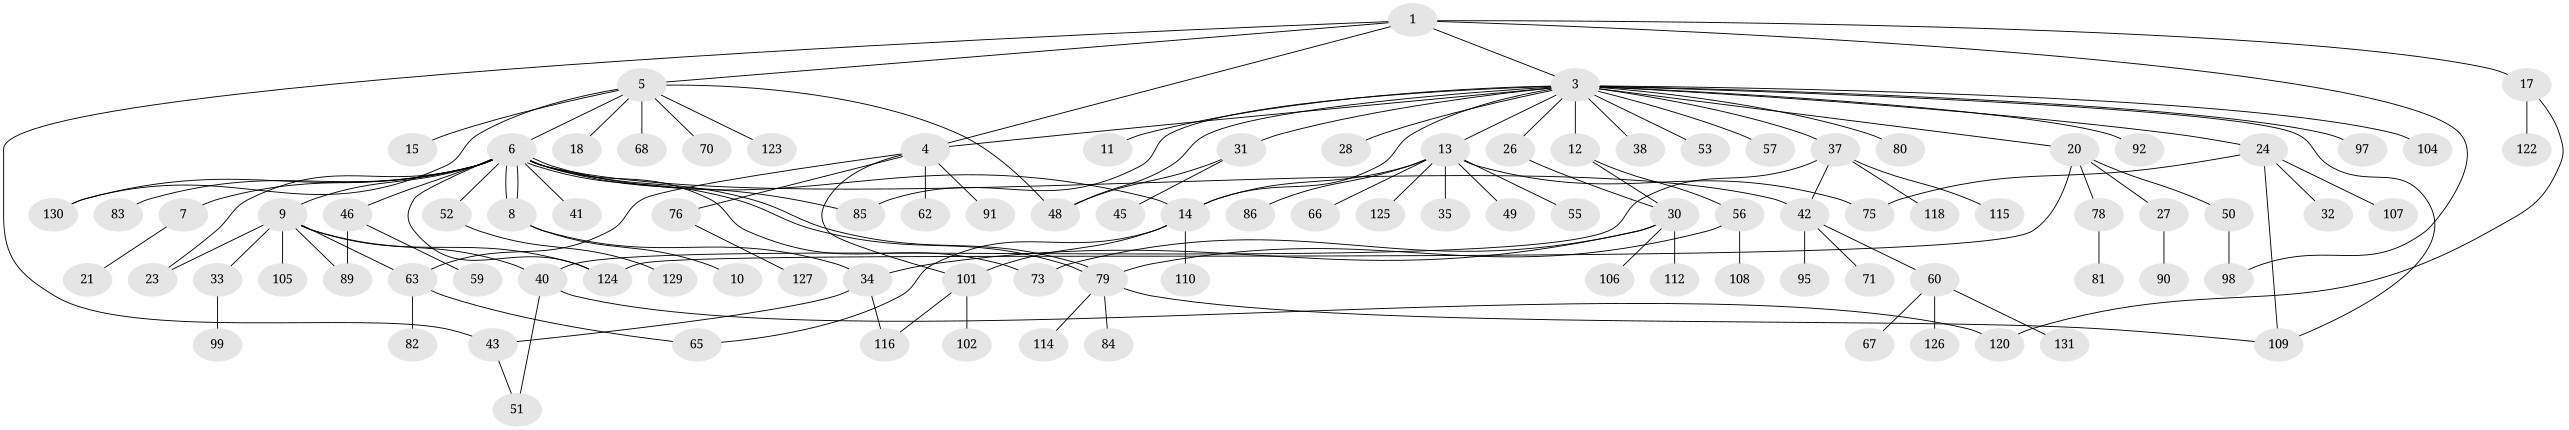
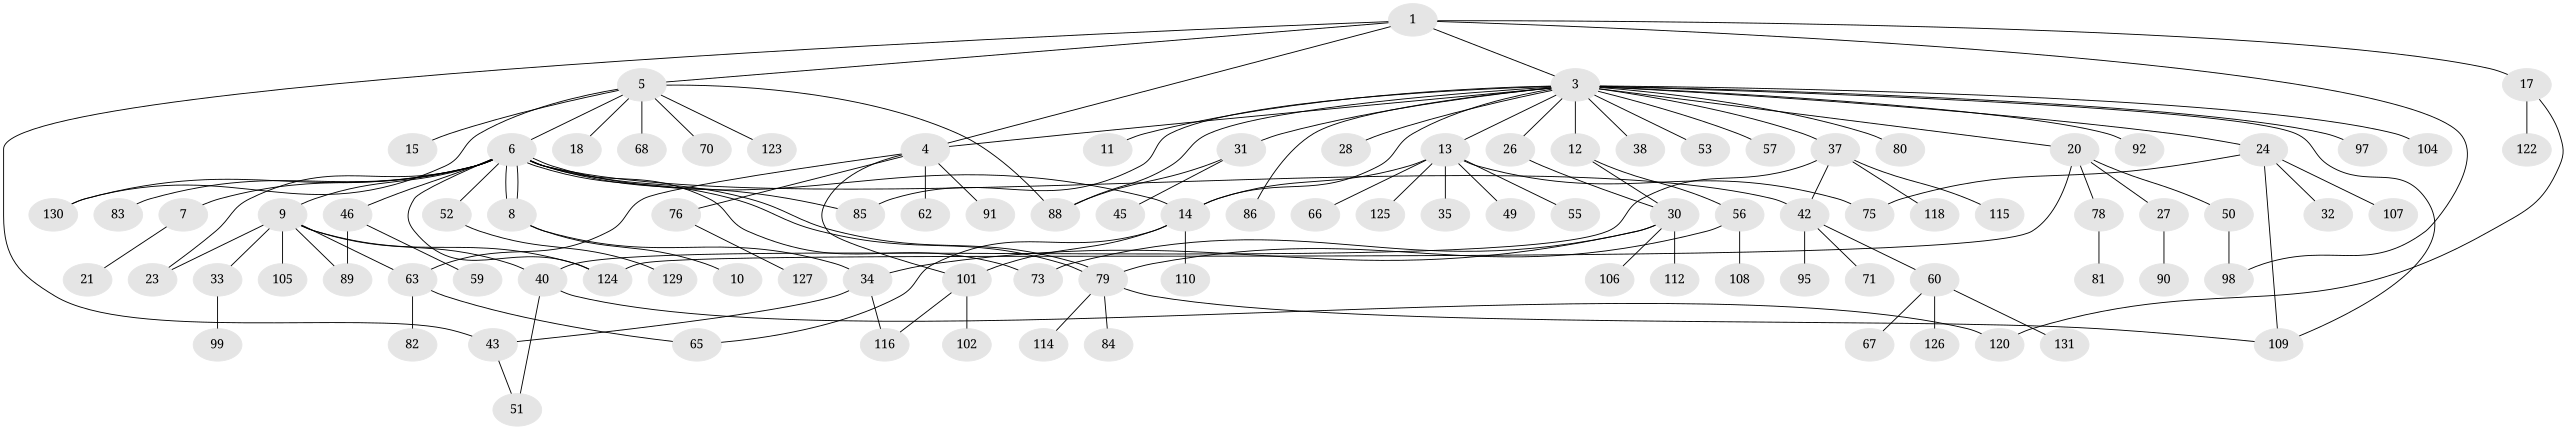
edge "13" -- "86": now "3" -- "86"
node "41": removed
node "48": label "48" -> "88"
